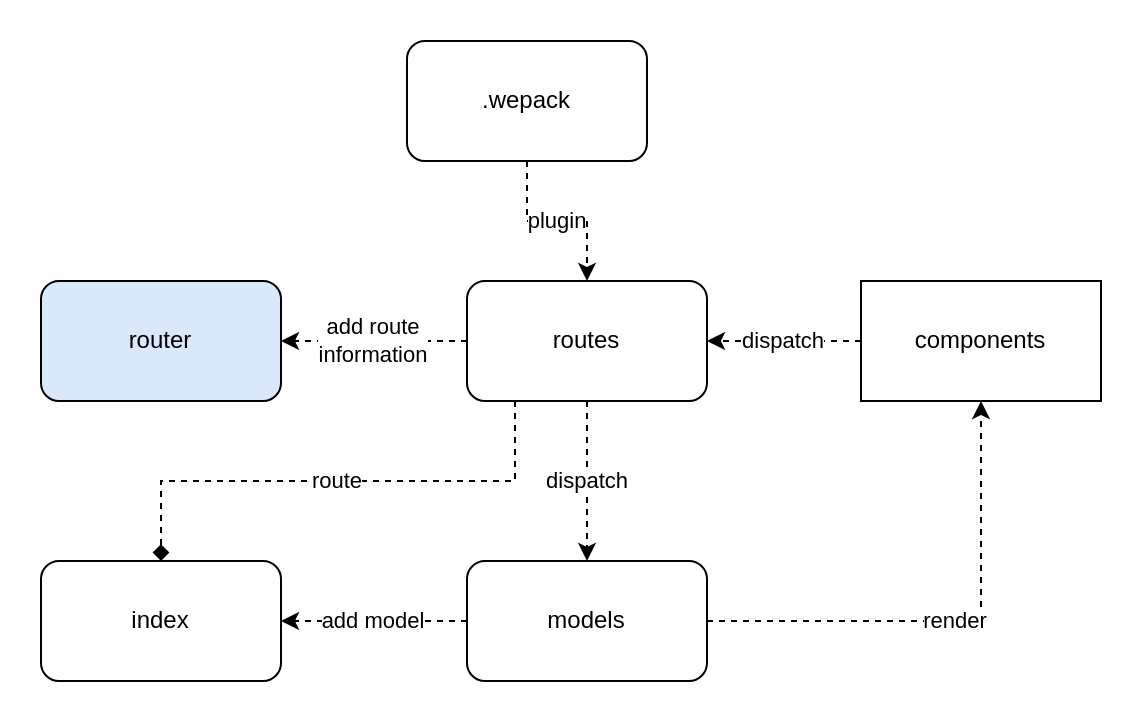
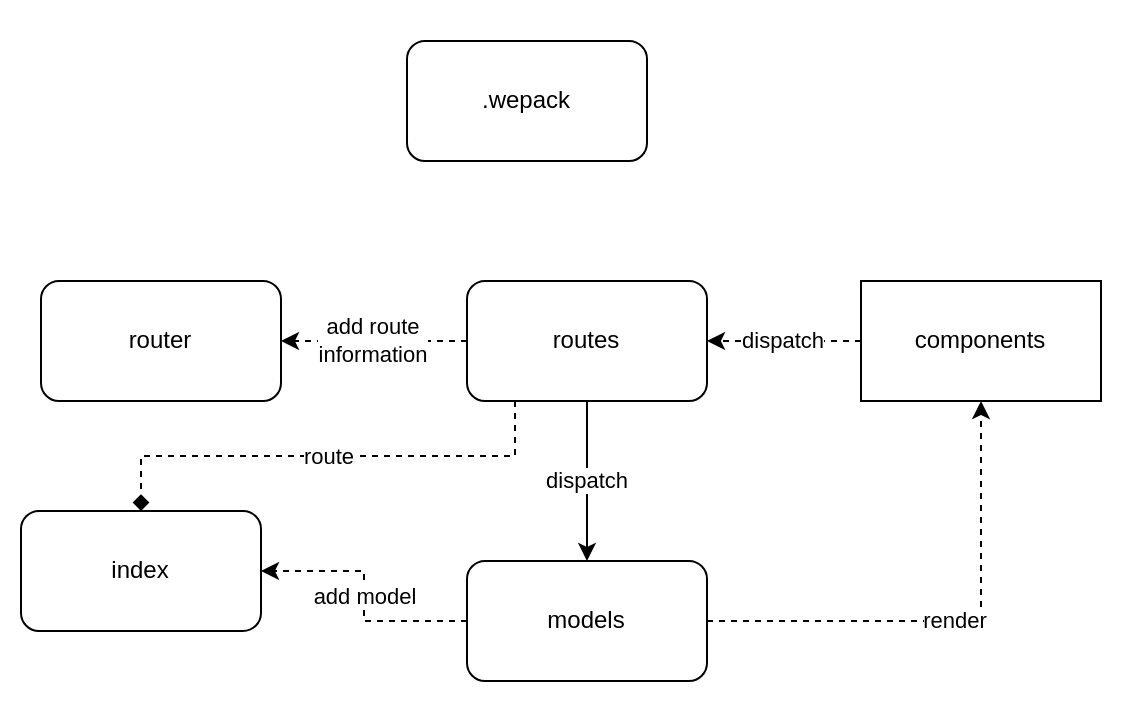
edge ".wepack" -> "routes": removed, label "plugin"
node "router": fillcolor #dae8fc -> #ffffff
edge "routes" -> "models": style dashed -> solid
node "index": moved (161, 621) -> (141, 571)
